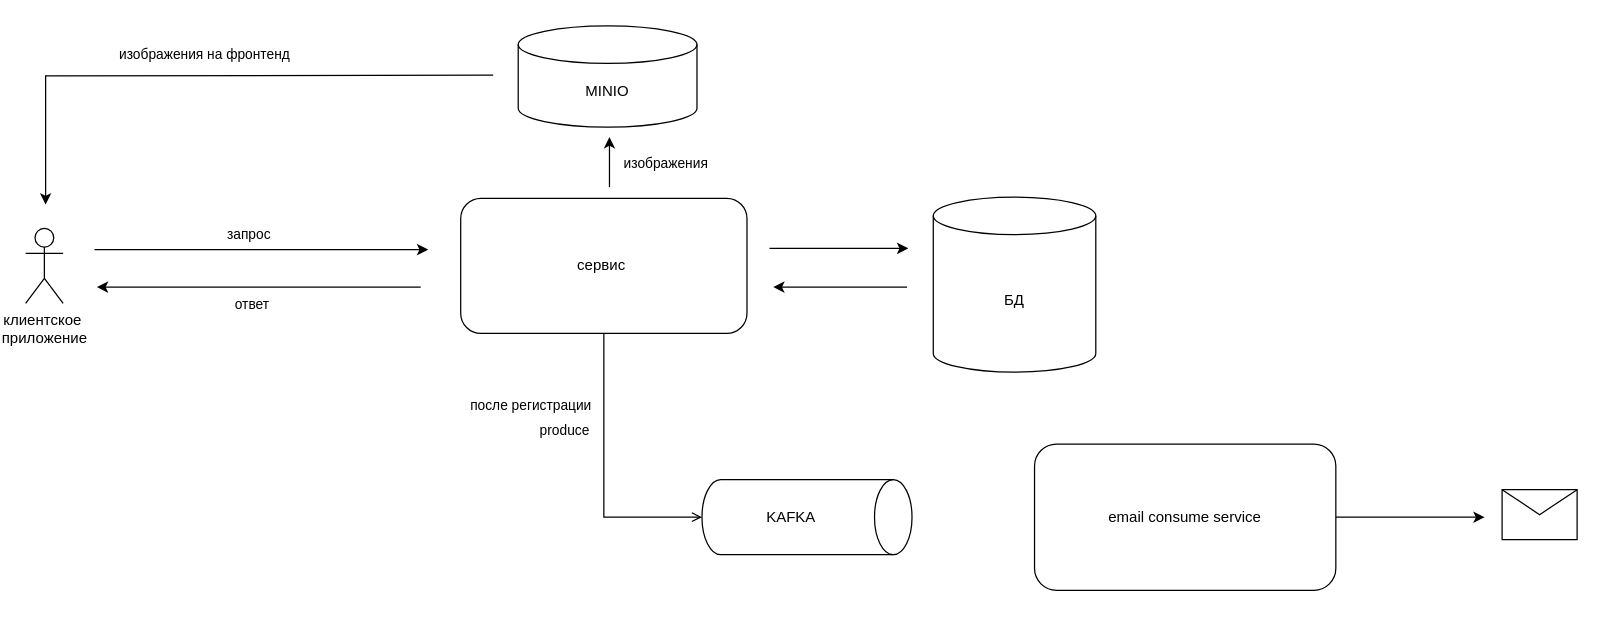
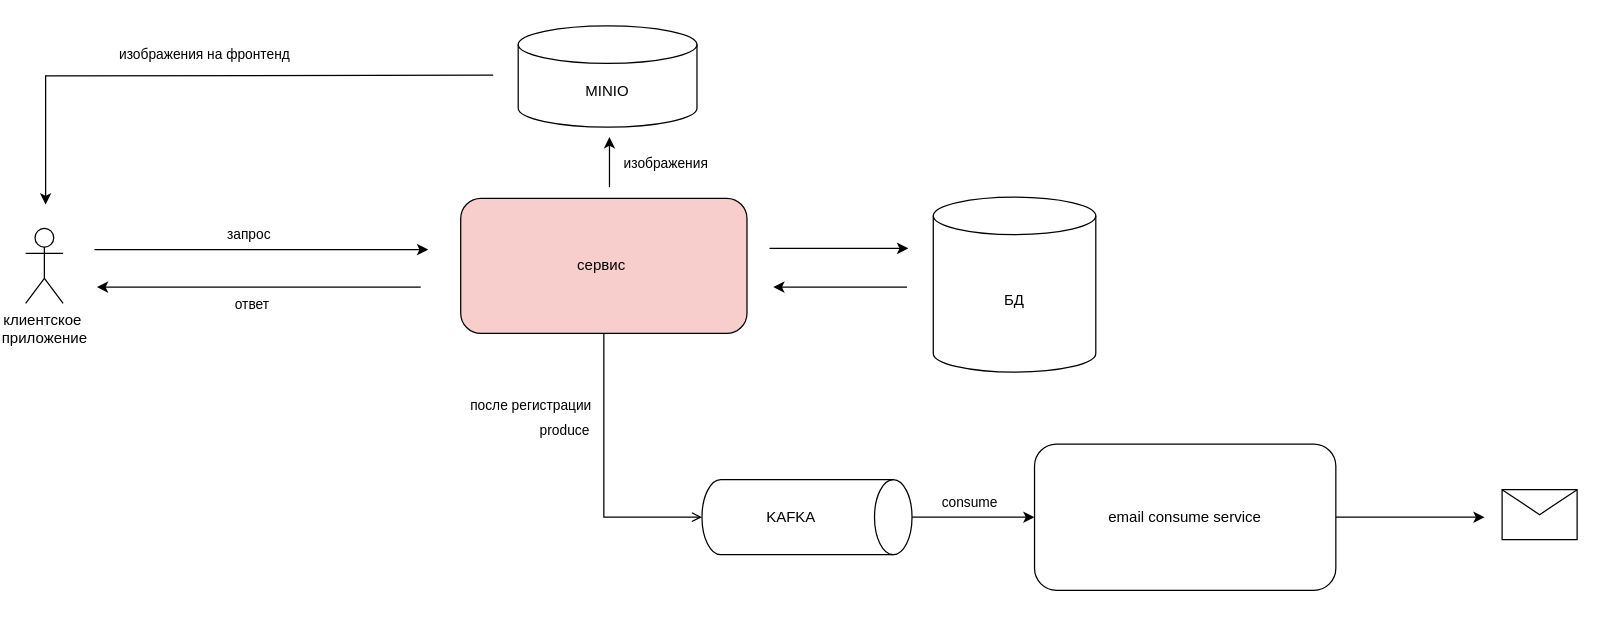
node "сервис": fillcolor #ffffff -> #f8cecc
edge "KAFKA" -> "email consume service": added, label "consume"
